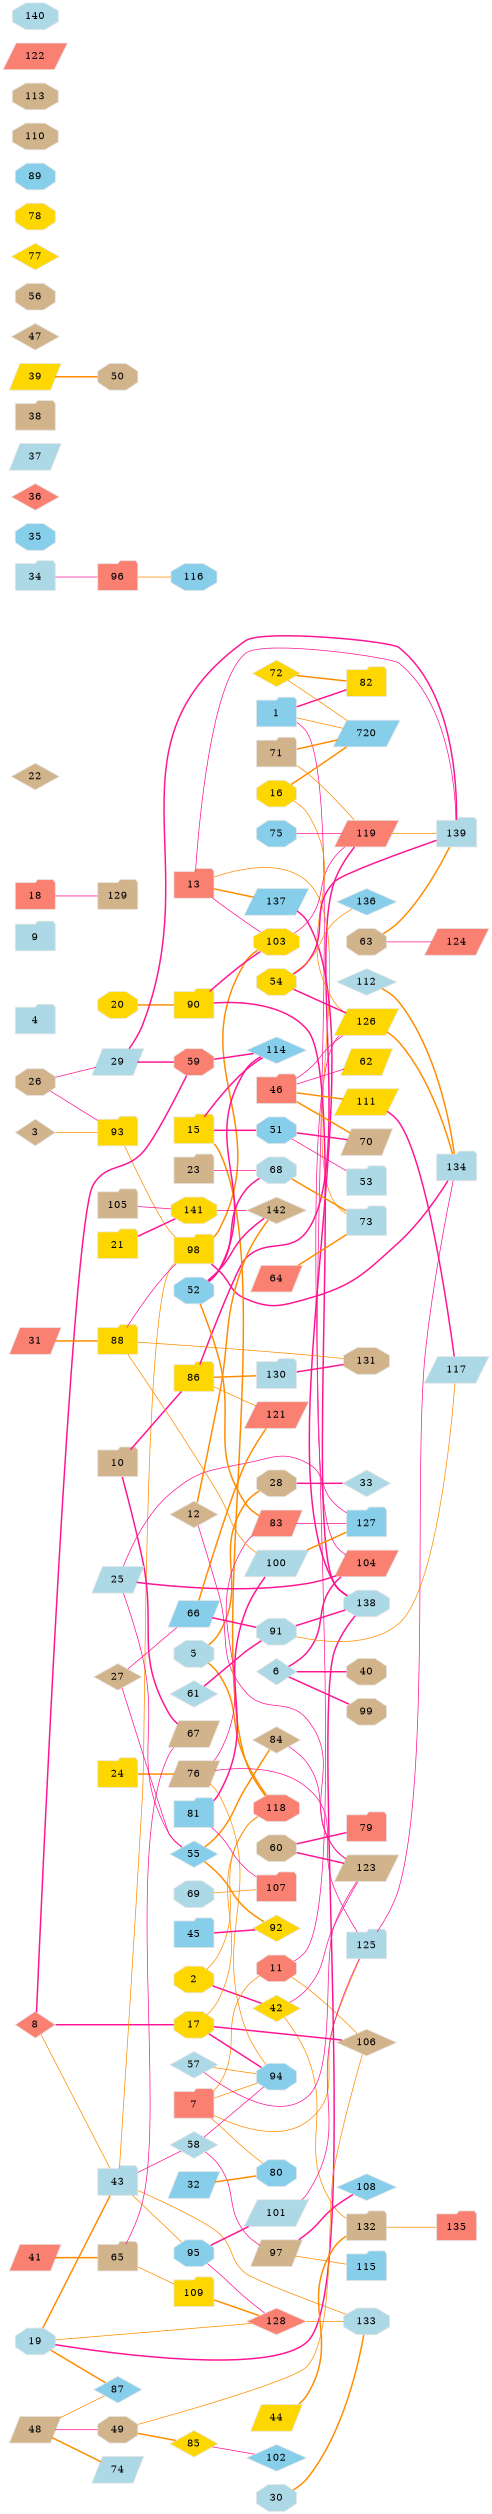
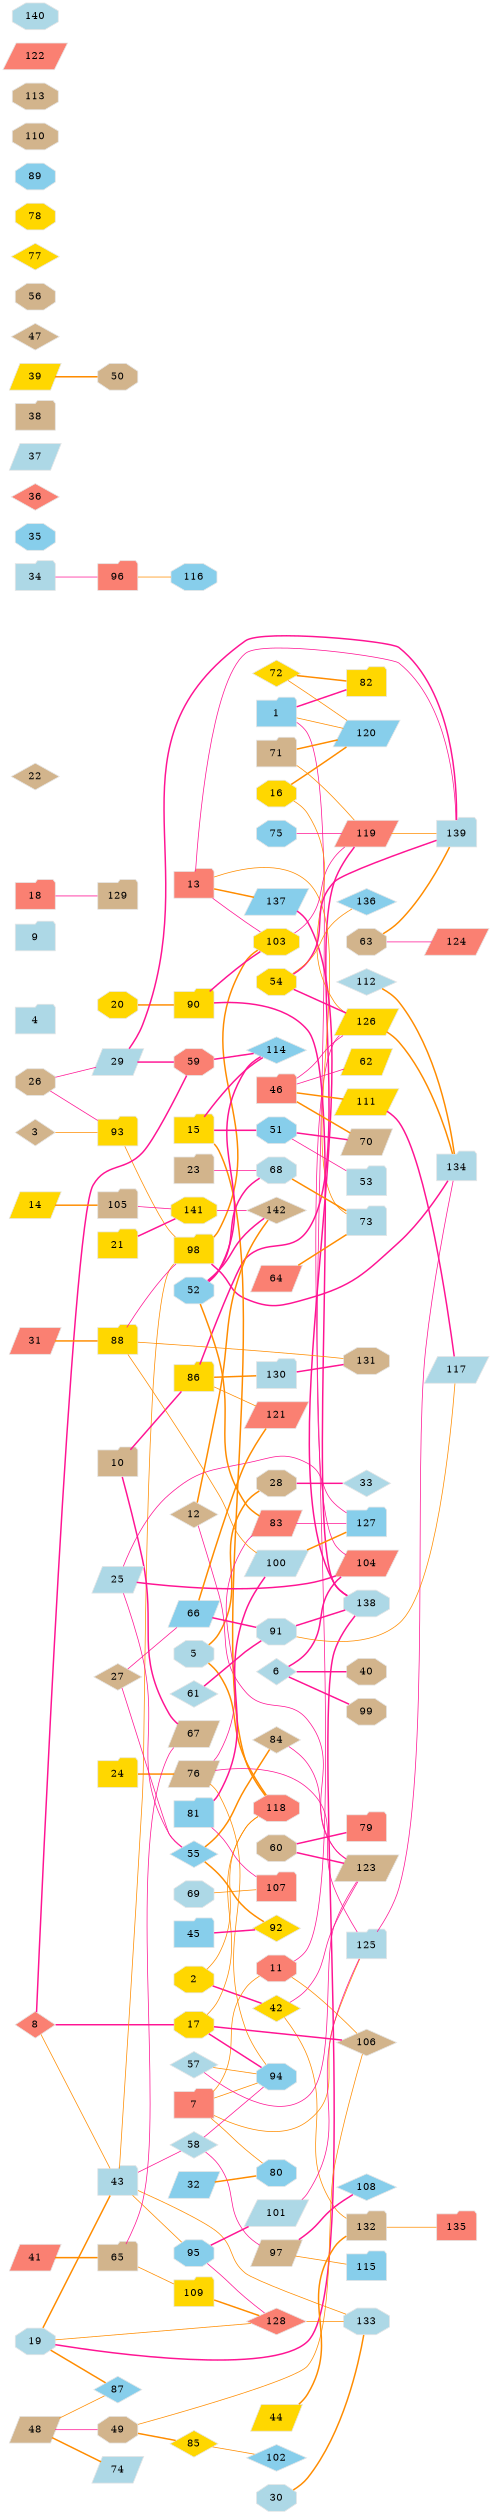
node "720": label "720" -> "120"
node "14": added
edge "85" -- "102": color deeppink -> darkorange
